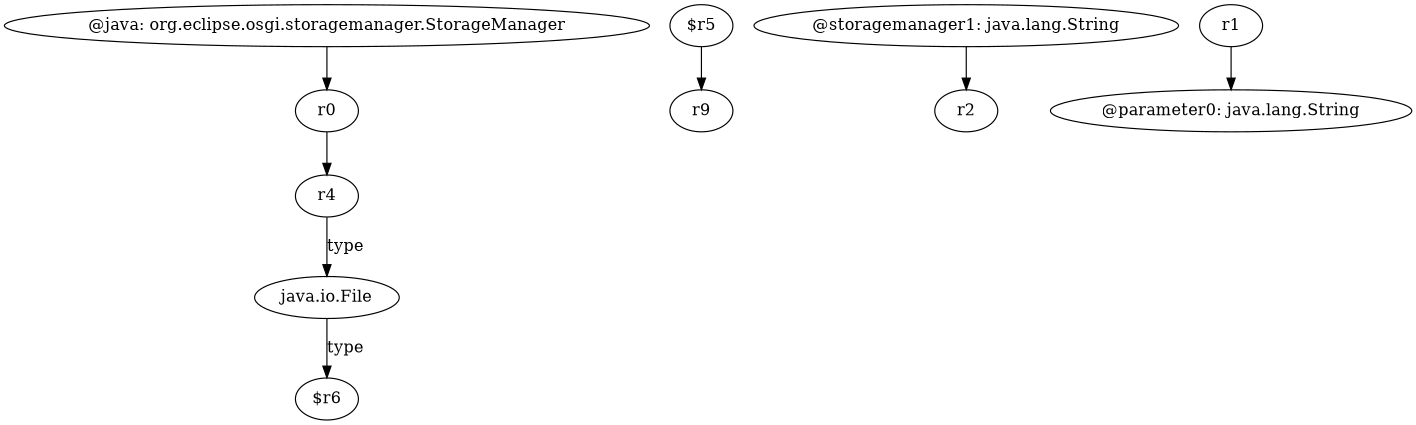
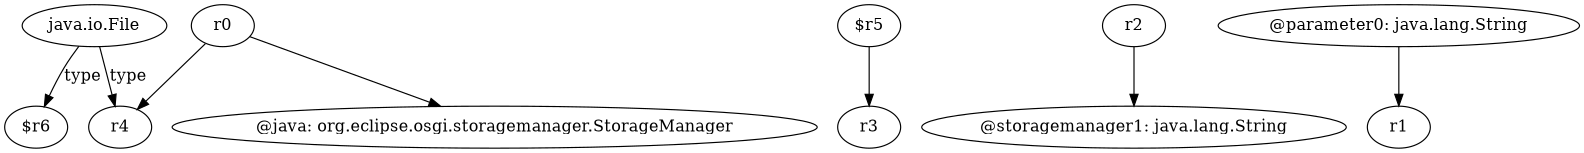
edge "@java: org.eclipse.osgi.storagemanager.StorageManager" -> "r0": reversed
edge "@storagemanager1: java.lang.String" -> "r2": reversed
edge "r1" -> "@parameter0: java.lang.String": reversed
node "r9": label "r9" -> "r3"
edge "r4" -> "java.io.File": reversed
